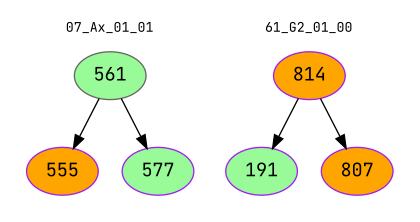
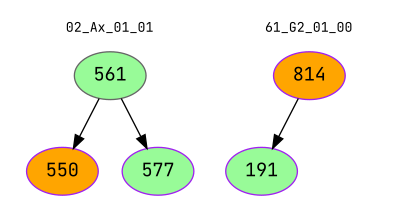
cluster "07_Ax_01_01": label "07_Ax_01_01" -> "02_Ax_01_01"
node "555": label "555" -> "550"
node "807": removed
